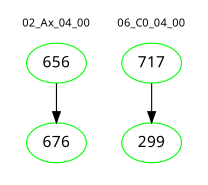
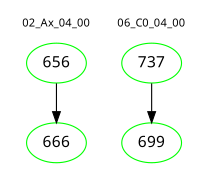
node "717": label "717" -> "737"
node "676": label "676" -> "666"
node "299": label "299" -> "699"
